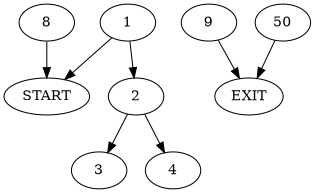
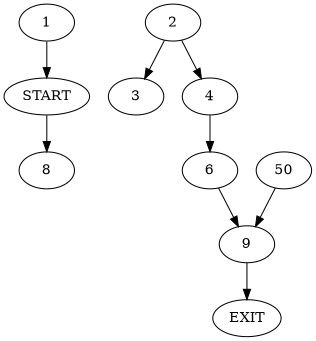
edge "8" -> "START": reversed
edge "1" -> "2": removed
edge "50" -> "EXIT": now "50" -> "9"
node "6": added
